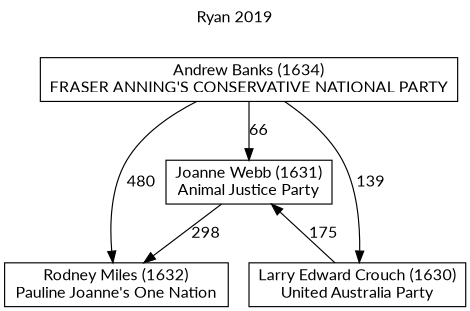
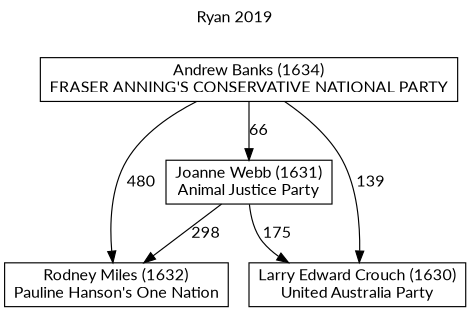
edge "Larry Edward Crouch (1630) United Australia Party" -> "Joanne Webb (1631) Animal Justice Party": reversed
node "Rodney Miles (1632) Pauline Joanne's One Nation": label "Rodney Miles (1632) Pauline Joanne's One Nation" -> "Rodney Miles (1632) Pauline Hanson's One Nation"
